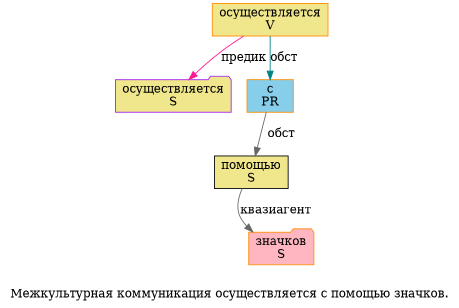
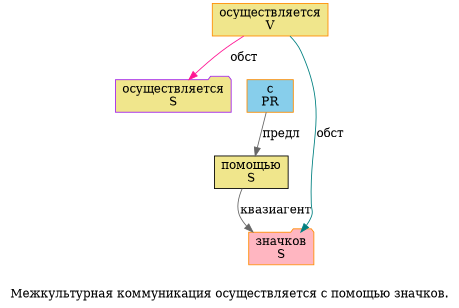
edge "осуществляется V" -> "с PR": now "осуществляется V" -> "значков S"
edge "осуществляется V" -> "осуществляется S": label "предик" -> "обст"
edge "с PR" -> "помощью S": label "обст" -> "предл"
